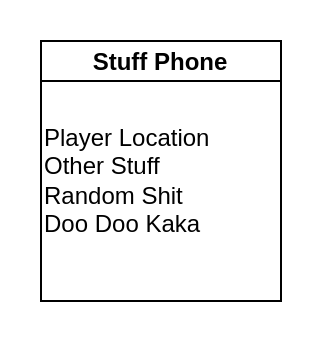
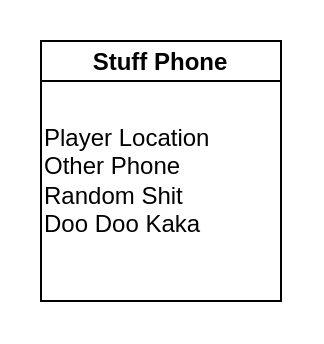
node "Player Location Other Stuff Random Shit Doo Doo Kaka": label "Player Location Other Stuff Random Shit Doo Doo Kaka" -> "Player Location Other Phone Random Shit Doo Doo Kaka"
